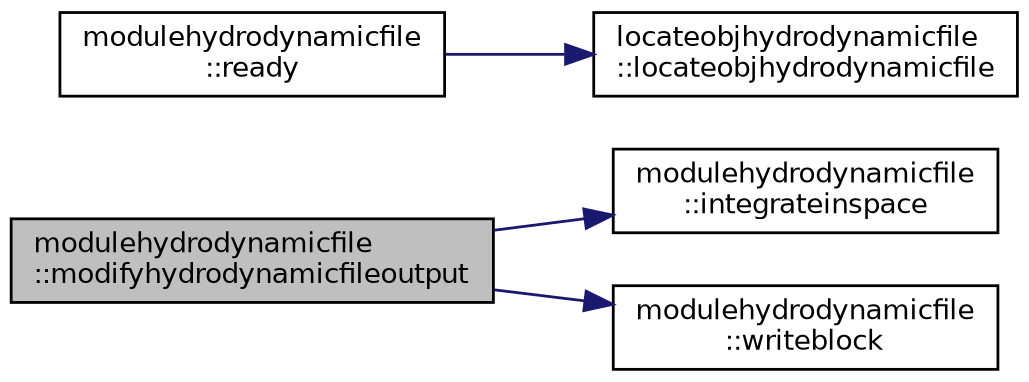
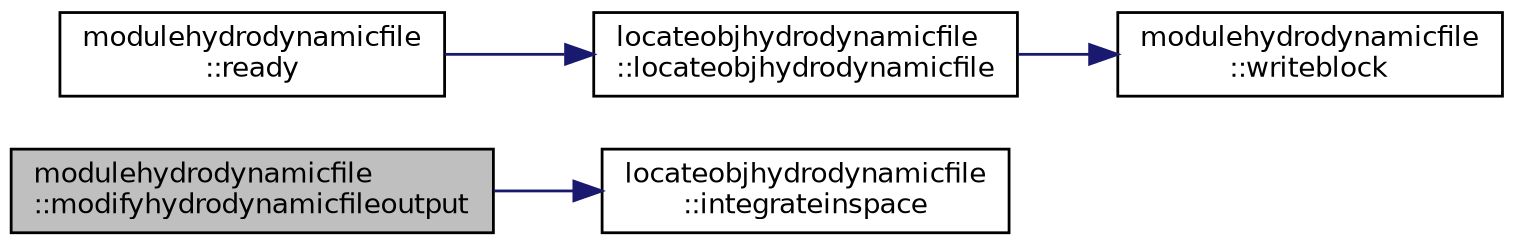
node "modulehydrodynamicfile ::integrateinspace": label "modulehydrodynamicfile ::integrateinspace" -> "locateobjhydrodynamicfile ::integrateinspace"
edge "modulehydrodynamicfile ::modifyhydrodynamicfileoutput" -> "modulehydrodynamicfile ::writeblock": now "locateobjhydrodynamicfile ::locateobjhydrodynamicfile" -> "modulehydrodynamicfile ::writeblock"
